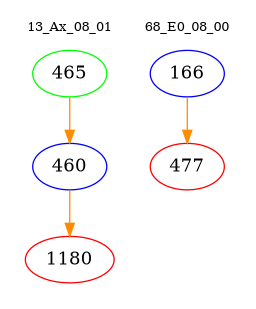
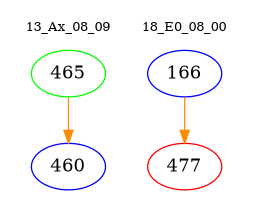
cluster "13_Ax_08_01": label "13_Ax_08_01" -> "13_Ax_08_09"
cluster "68_E0_08_00": label "68_E0_08_00" -> "18_E0_08_00"
node "1180": removed
